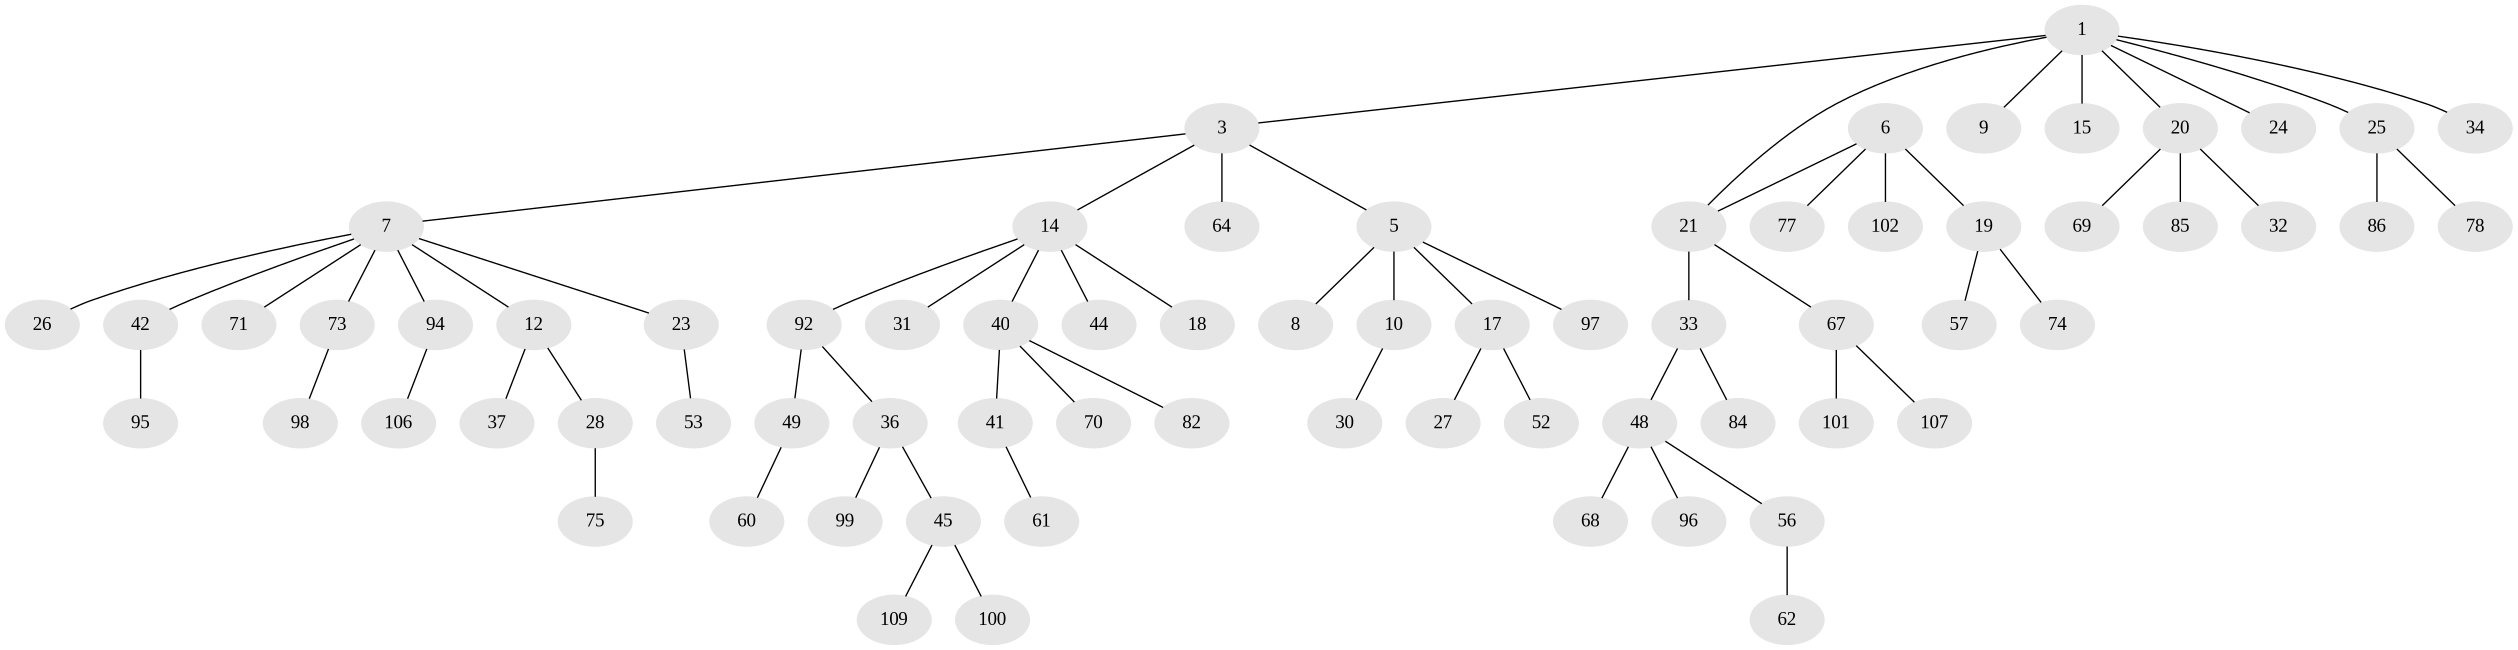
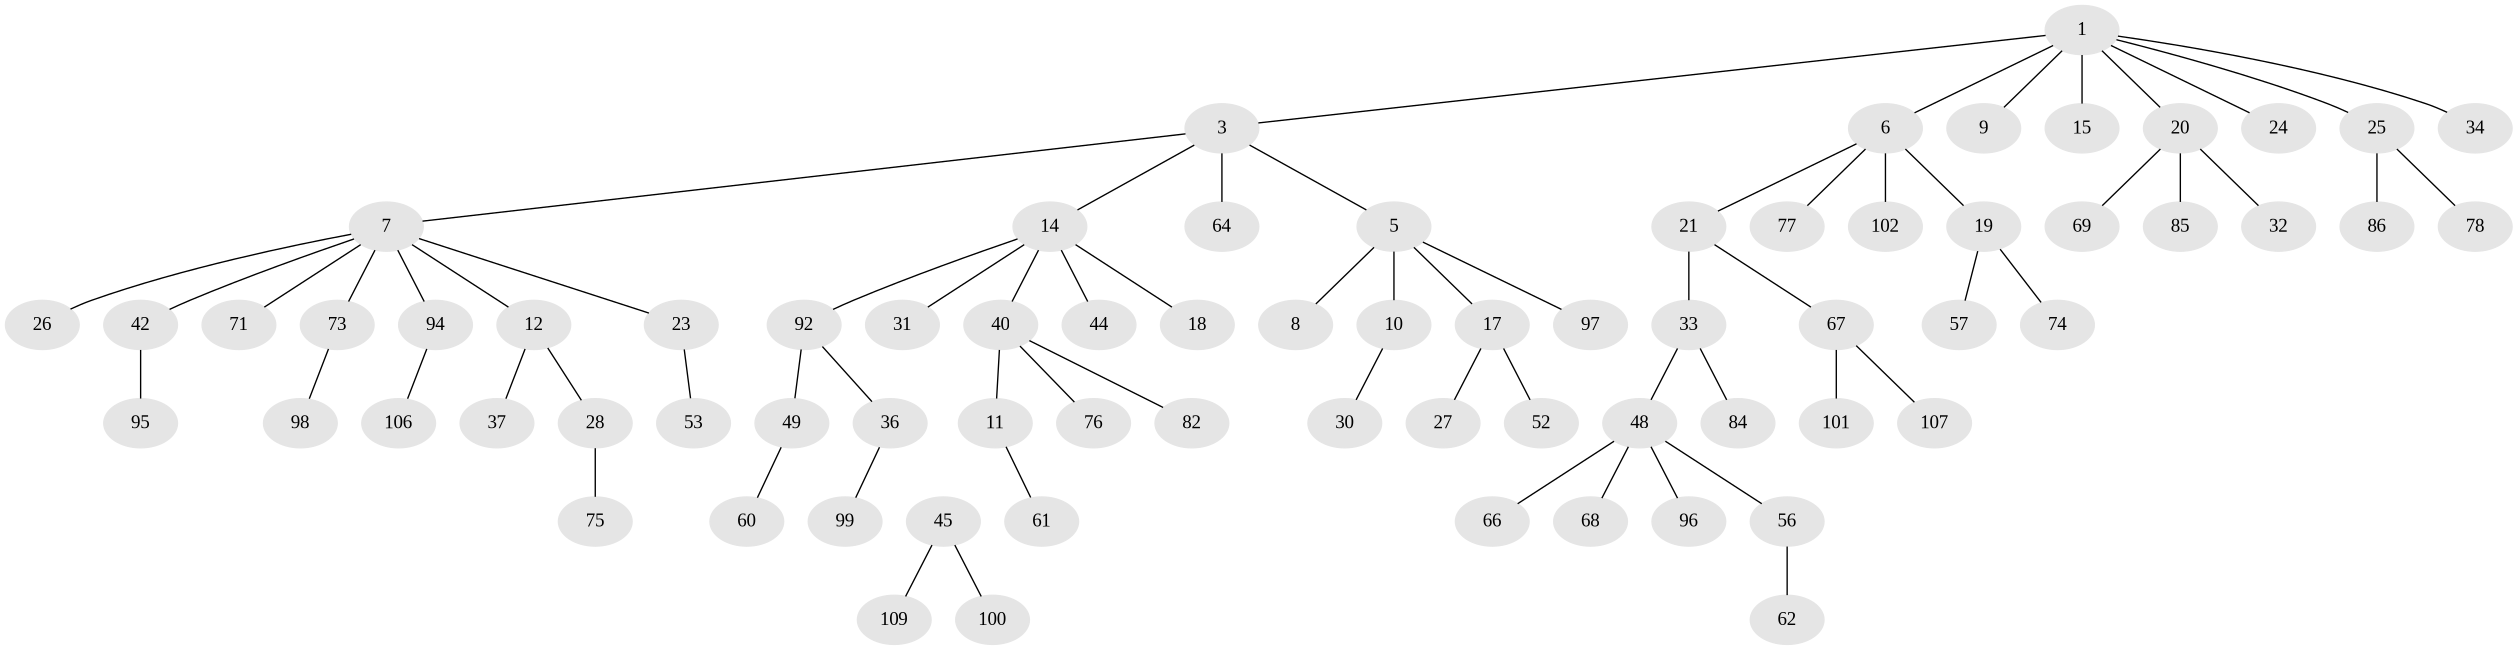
edge "1" -- "21": now "1" -- "6"
node "41": label "41" -> "11"
node "70": label "70" -> "76"
edge "36" -- "45": removed
node "66": added
